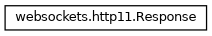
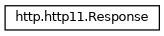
node "websockets.http11.Response": label "websockets.http11.Response" -> "http.http11.Response"
